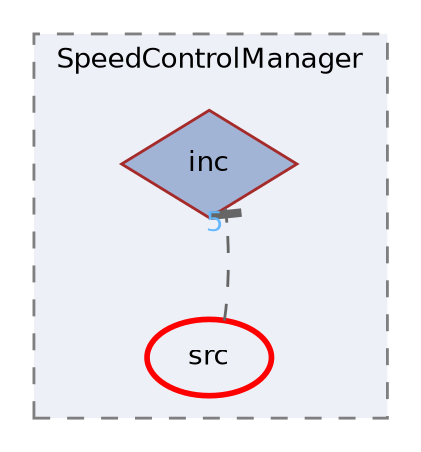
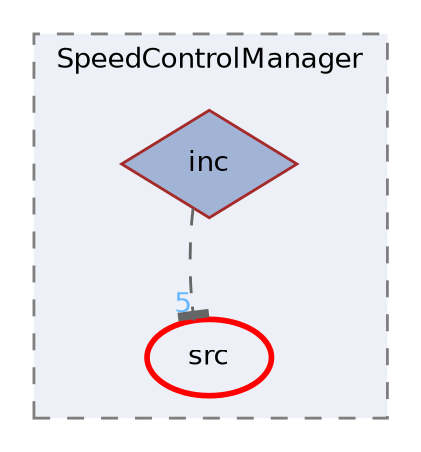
edge "src" -> "inc": reversed
